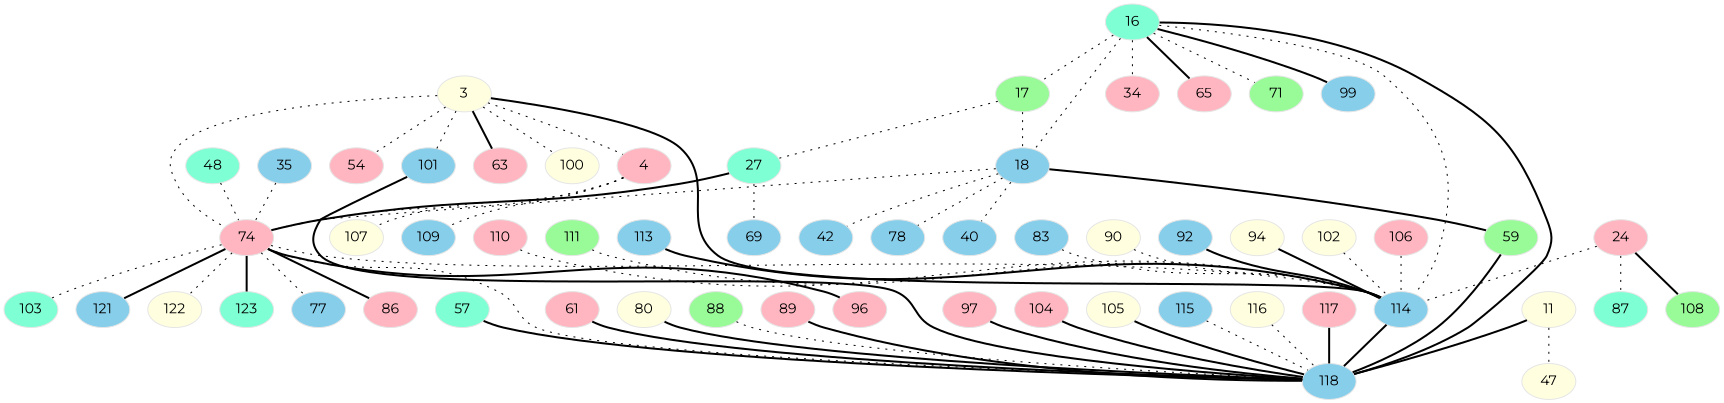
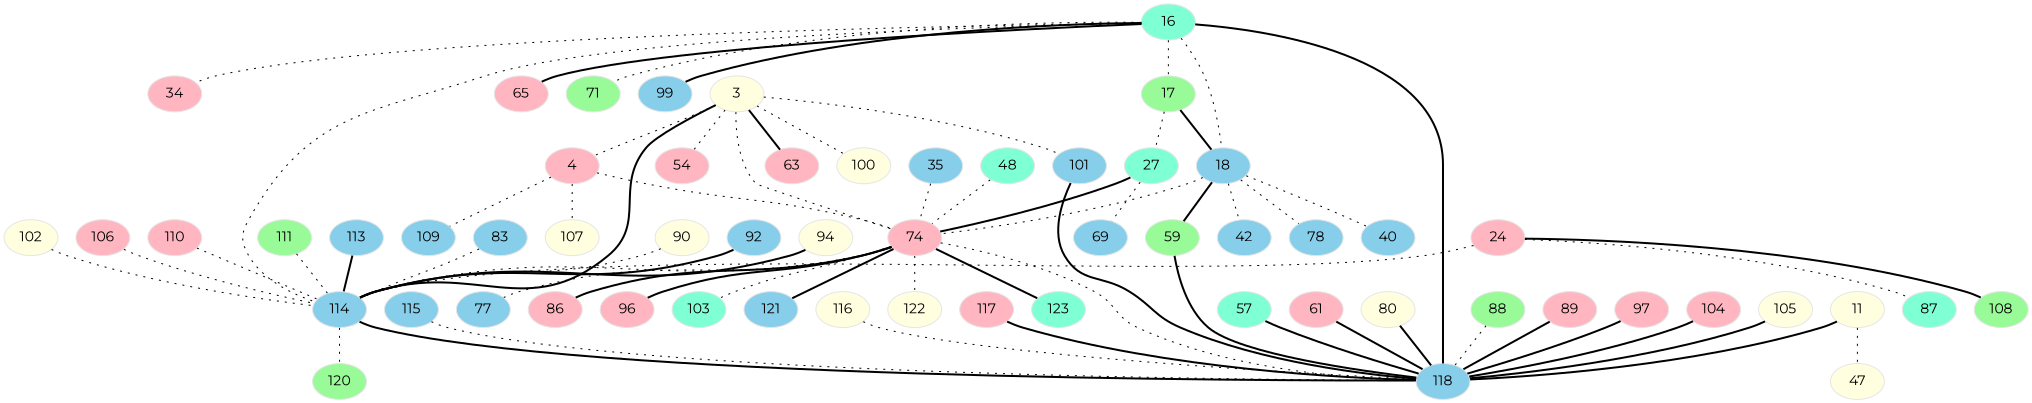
edge "17" -- "18": style dotted -> bold
node "120": added
